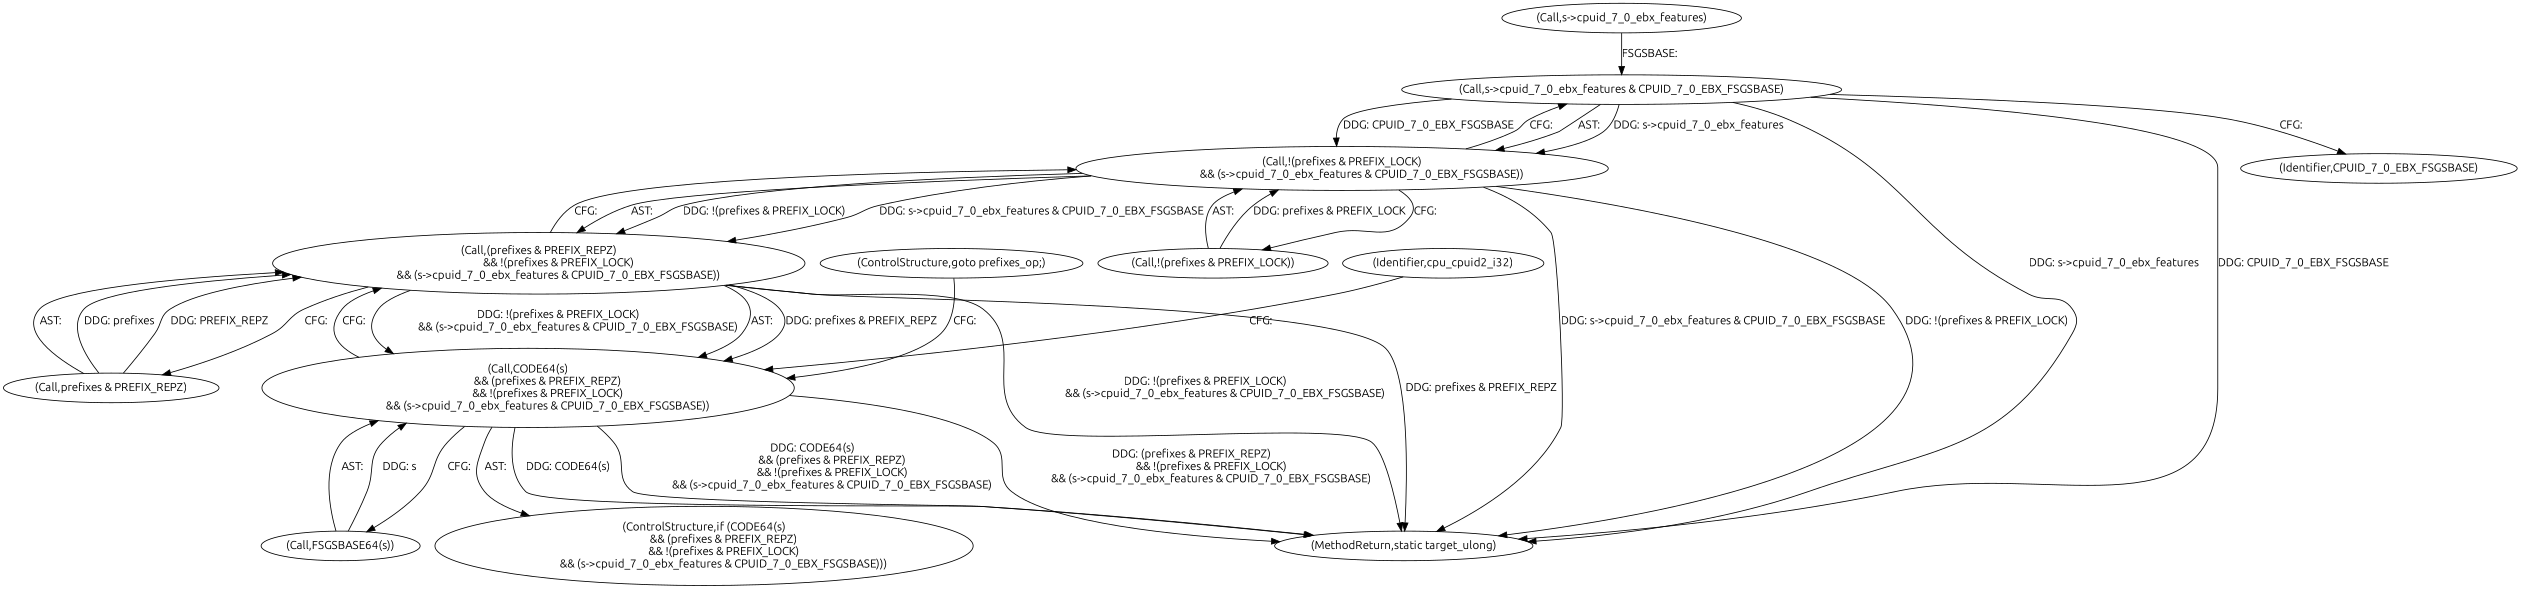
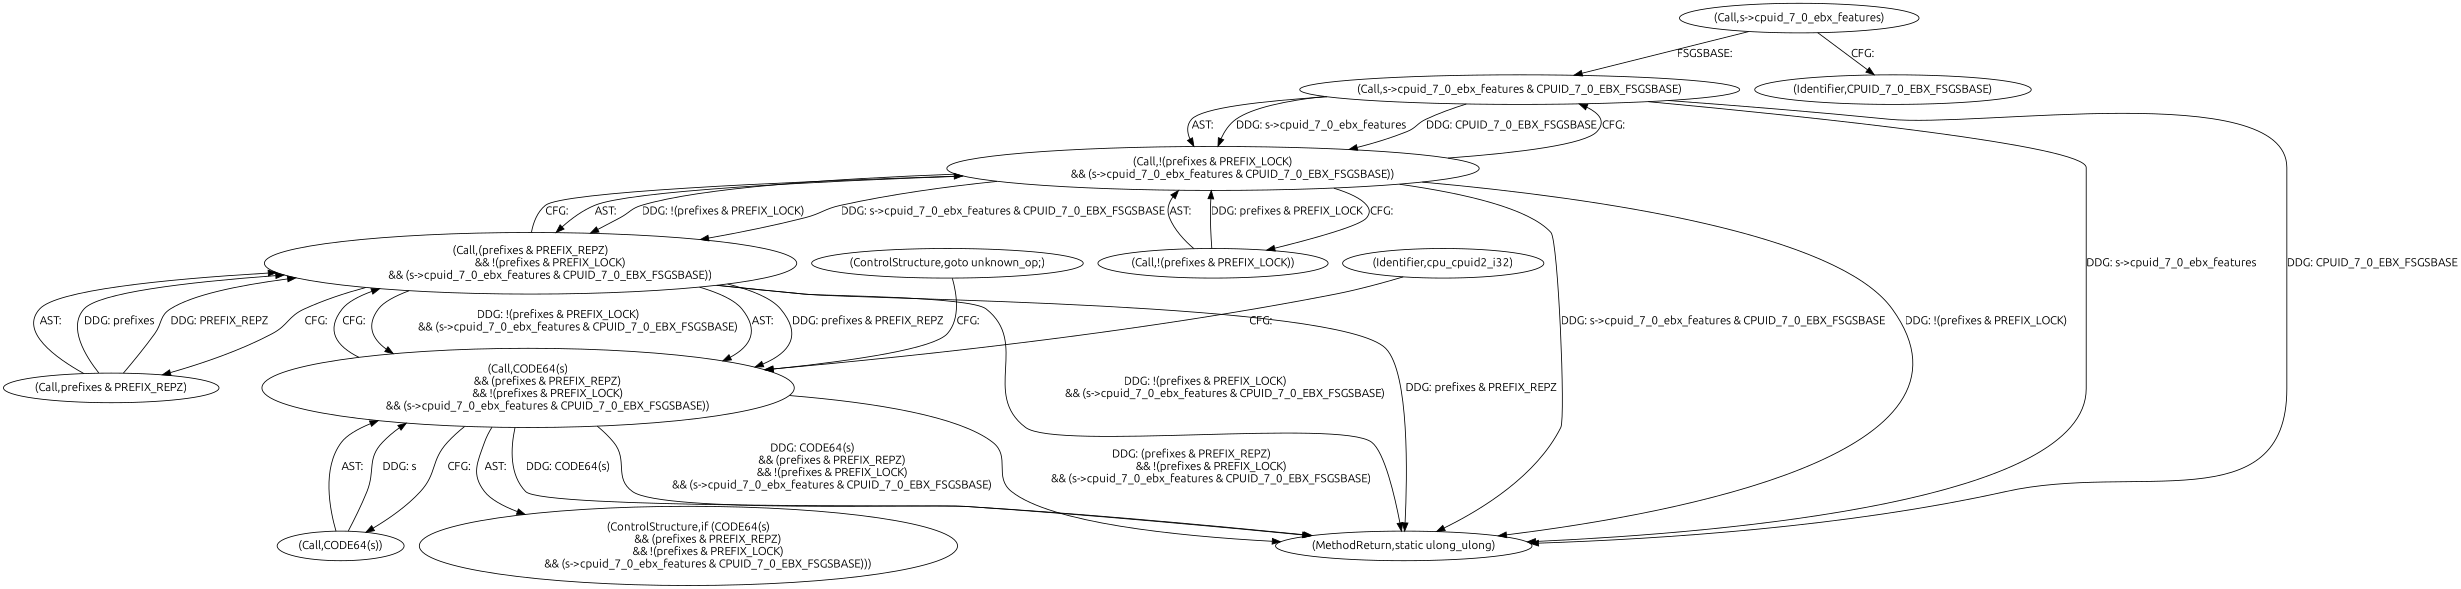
edge "(Call,s->cpuid_7_0_ebx_features & CPUID_7_0_EBX_FSGSBASE)" -> "(Identifier,CPUID_7_0_EBX_FSGSBASE)": now "(Call,s->cpuid_7_0_ebx_features)" -> "(Identifier,CPUID_7_0_EBX_FSGSBASE)"
node "(ControlStructure,goto prefixes_op;)": label "(ControlStructure,goto prefixes_op;)" -> "(ControlStructure,goto unknown_op;)"
node "(Call,FSGSBASE64(s))": label "(Call,FSGSBASE64(s))" -> "(Call,CODE64(s))"
node "(MethodReturn,static target_ulong)": label "(MethodReturn,static target_ulong)" -> "(MethodReturn,static ulong_ulong)"
